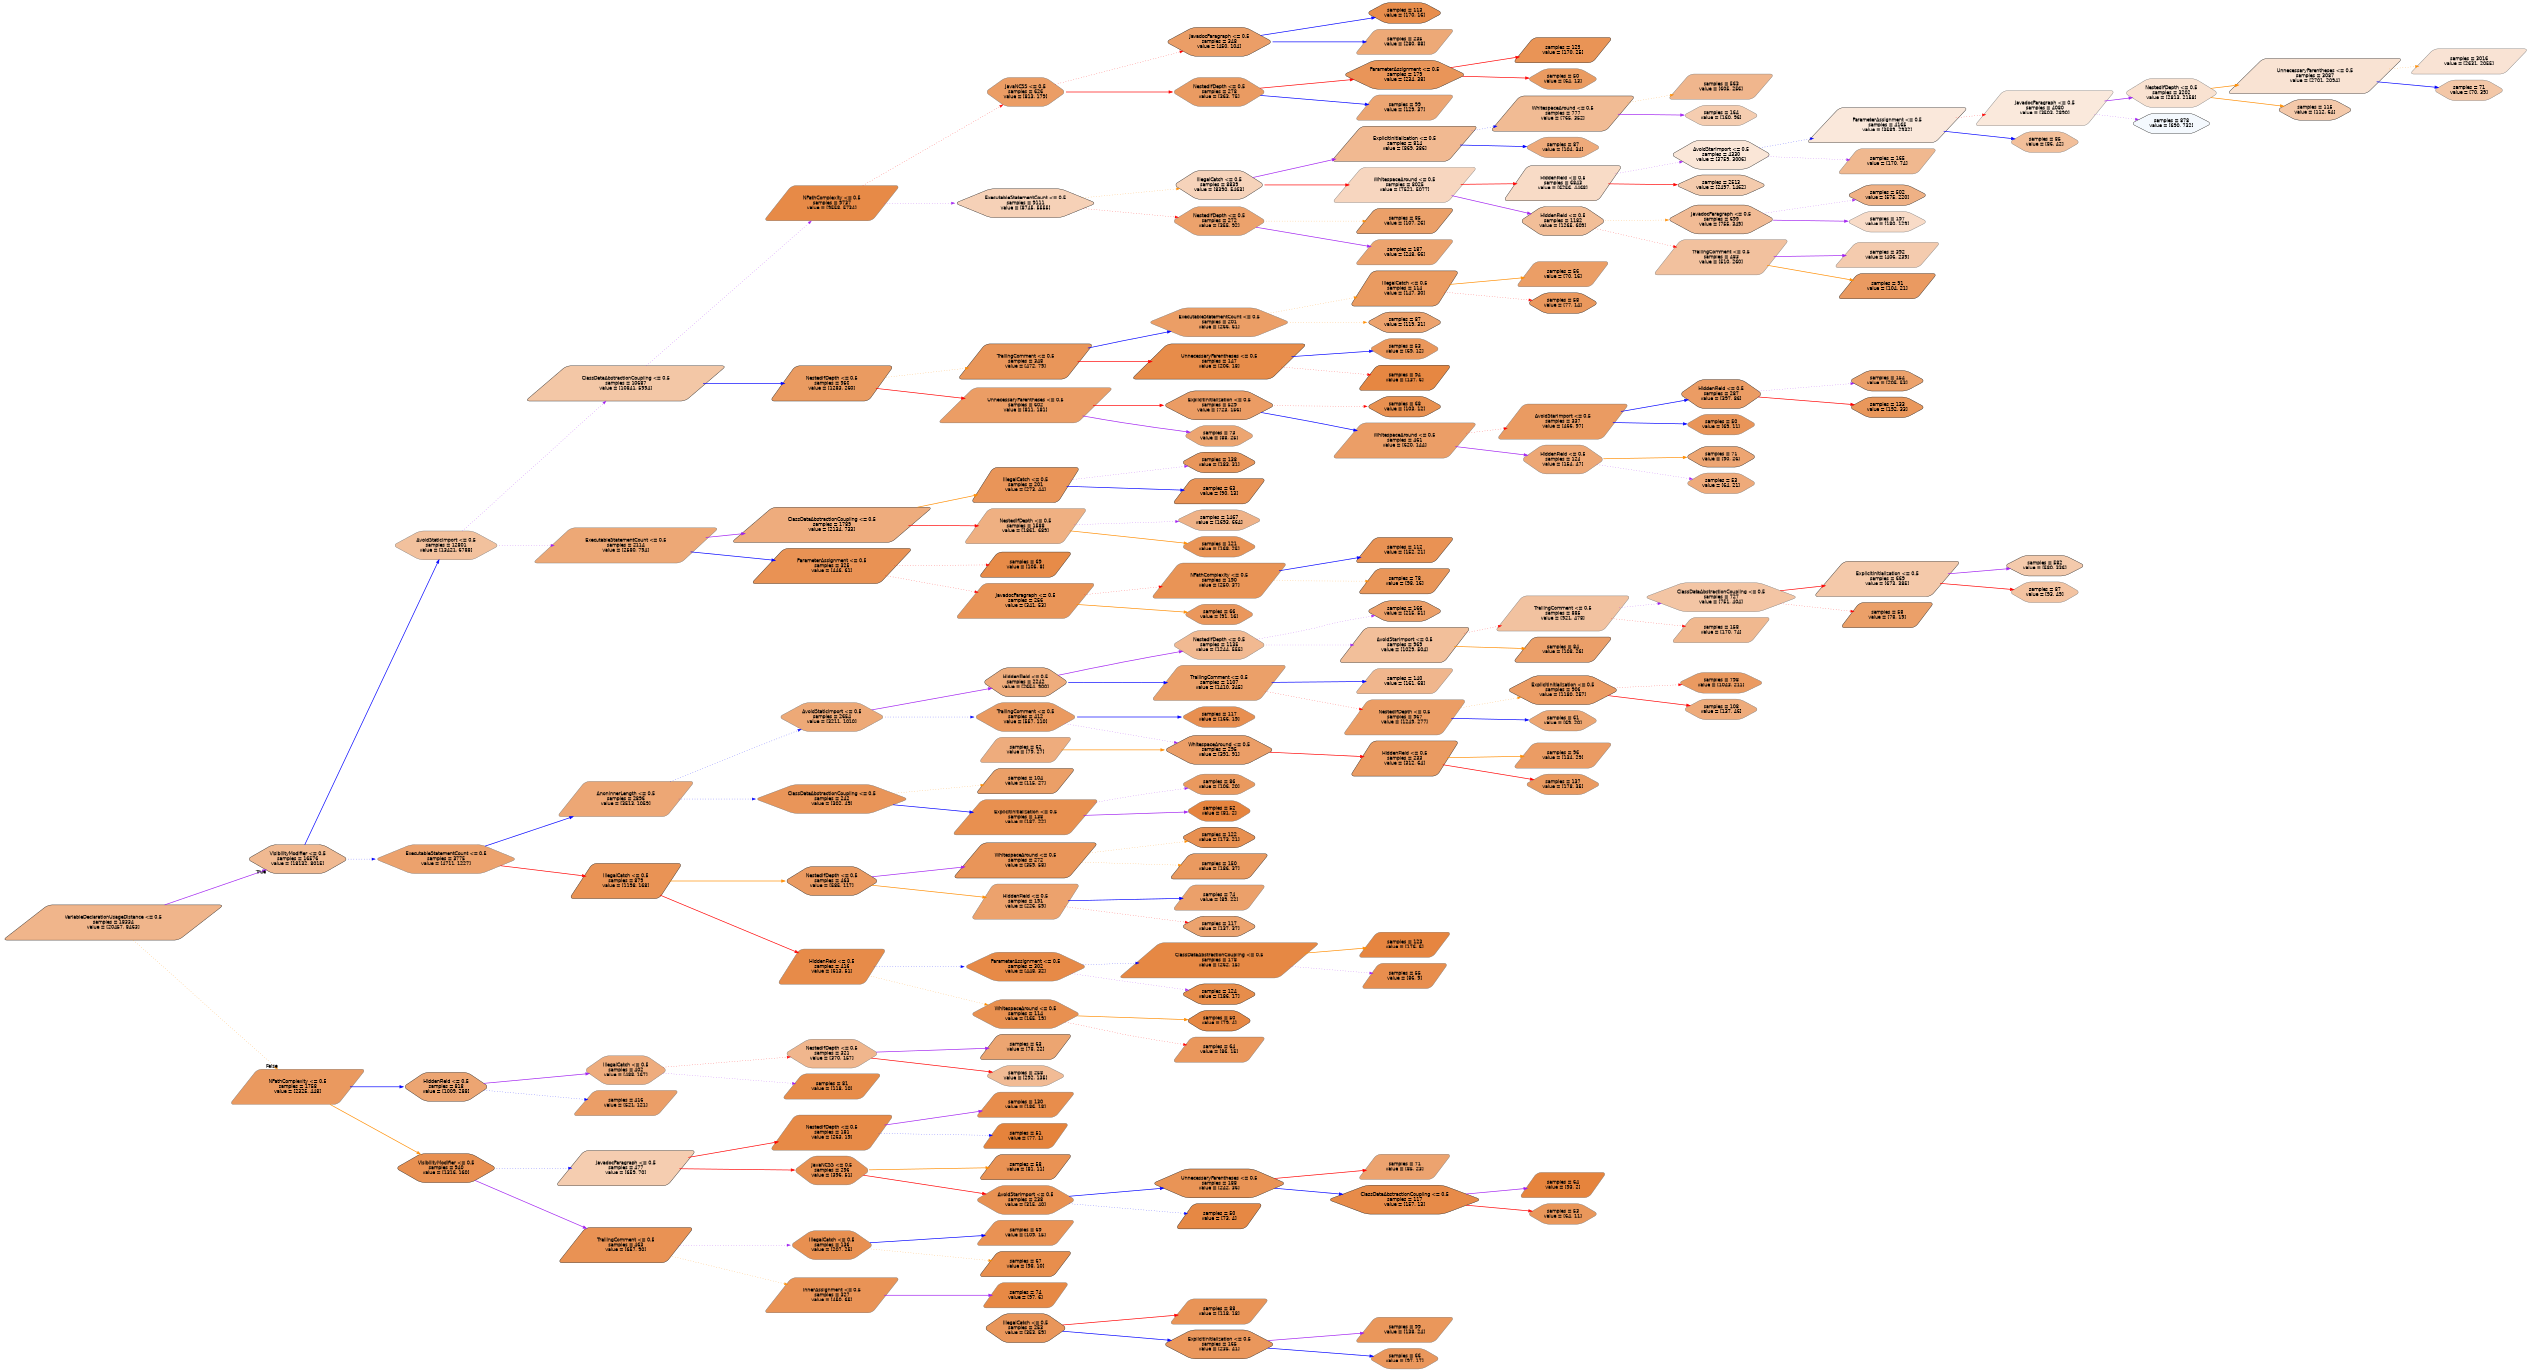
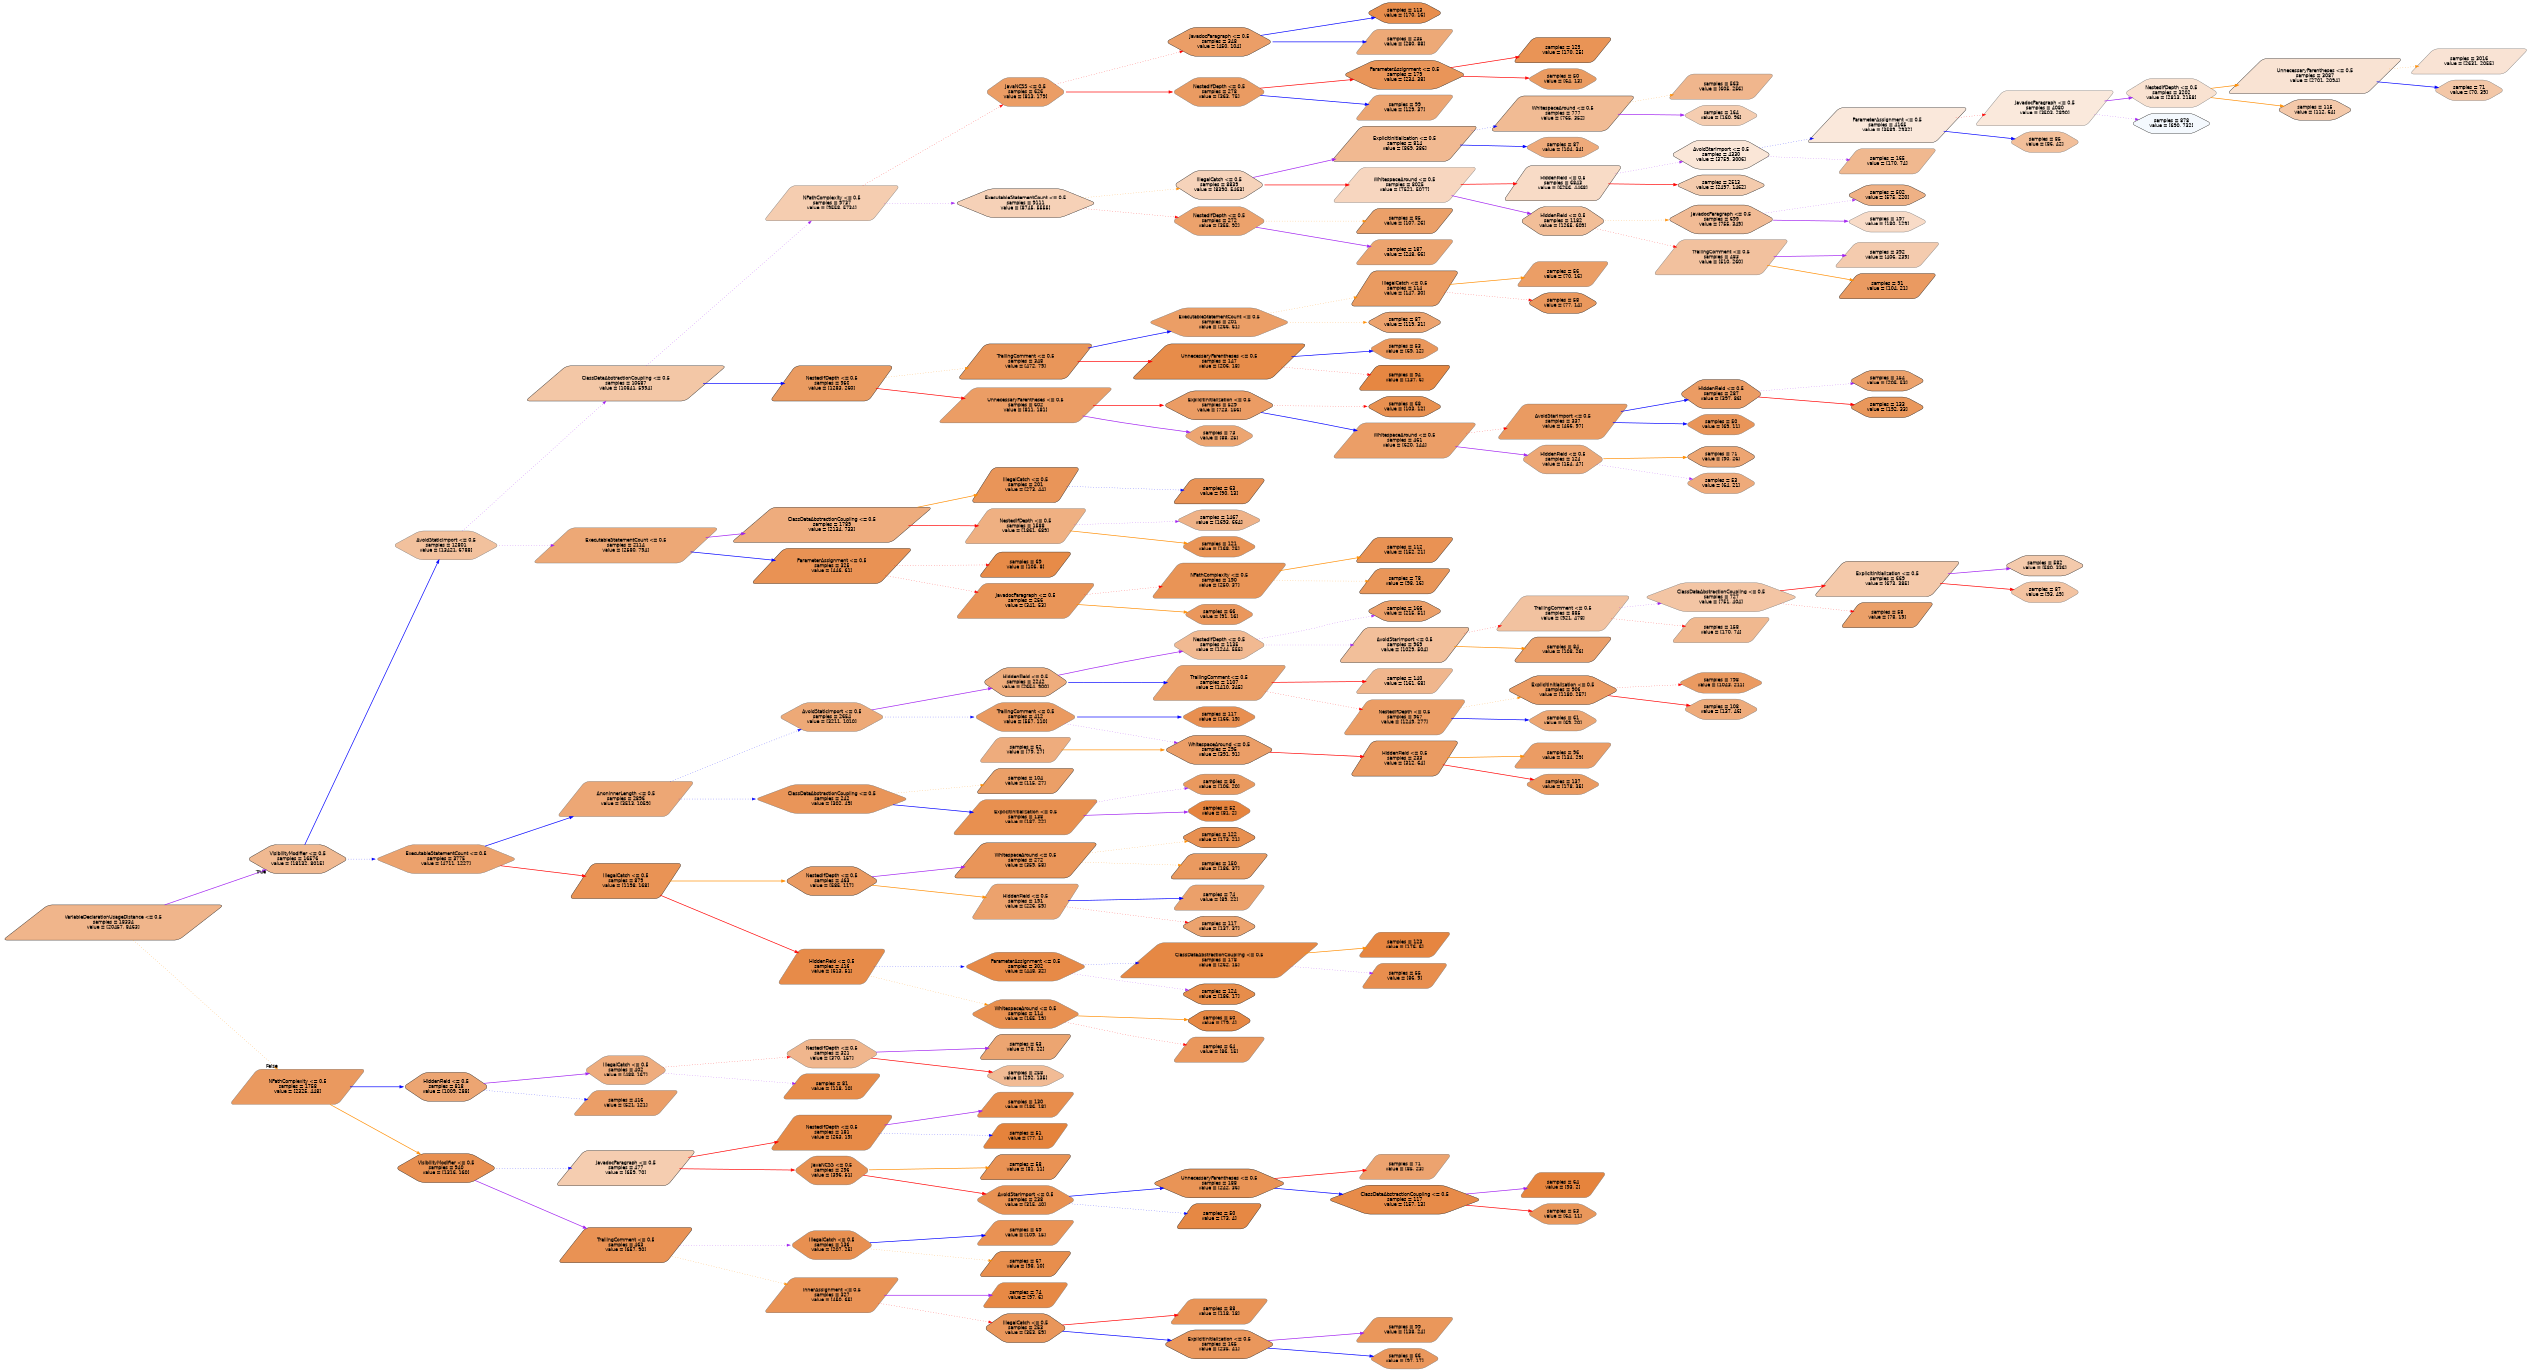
node "NPathComplexity <= 0.5 samples = 9737 value = [9558, 5734]": fillcolor #e78a47 -> #f5cdb0
node "samples = 138 value = [183, 31]": removed
edge "IllegalCatch <= 0.5 samples = 201 value = [273, 44]" -> "samples = 63 value = [90, 13]": style bold -> dotted
edge "NPathComplexity <= 0.5 samples = 190 value = [250, 37]" -> "samples = 112 value = [152, 21]": color blue -> darkorange
edge "TrailingComment <= 0.5 samples = 1107 value = [1410, 345]" -> "samples = 140 value = [161, 68]": color blue -> red
edge "InnerAssignment <= 0.5 samples = 327 value = [450, 65]" -> "IllegalCatch <= 0.5 samples = 253 value = [353, 59]": added
